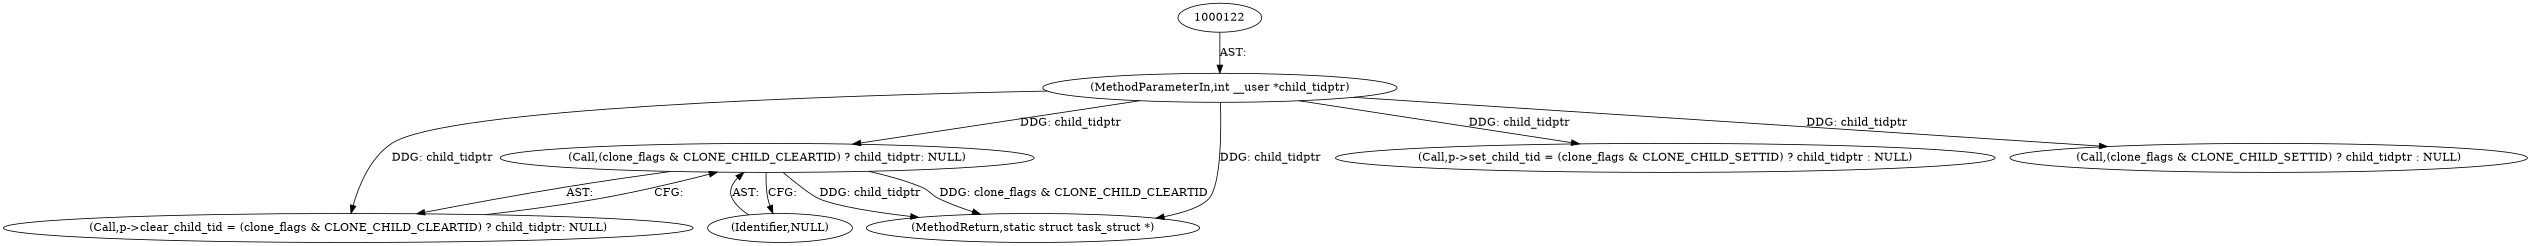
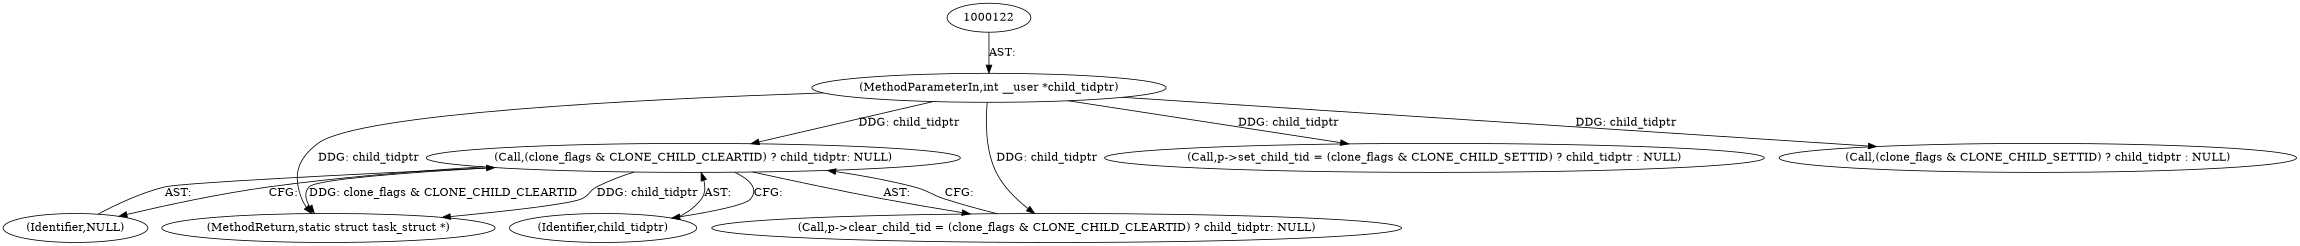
node "(Identifier,child_tidptr)": added
